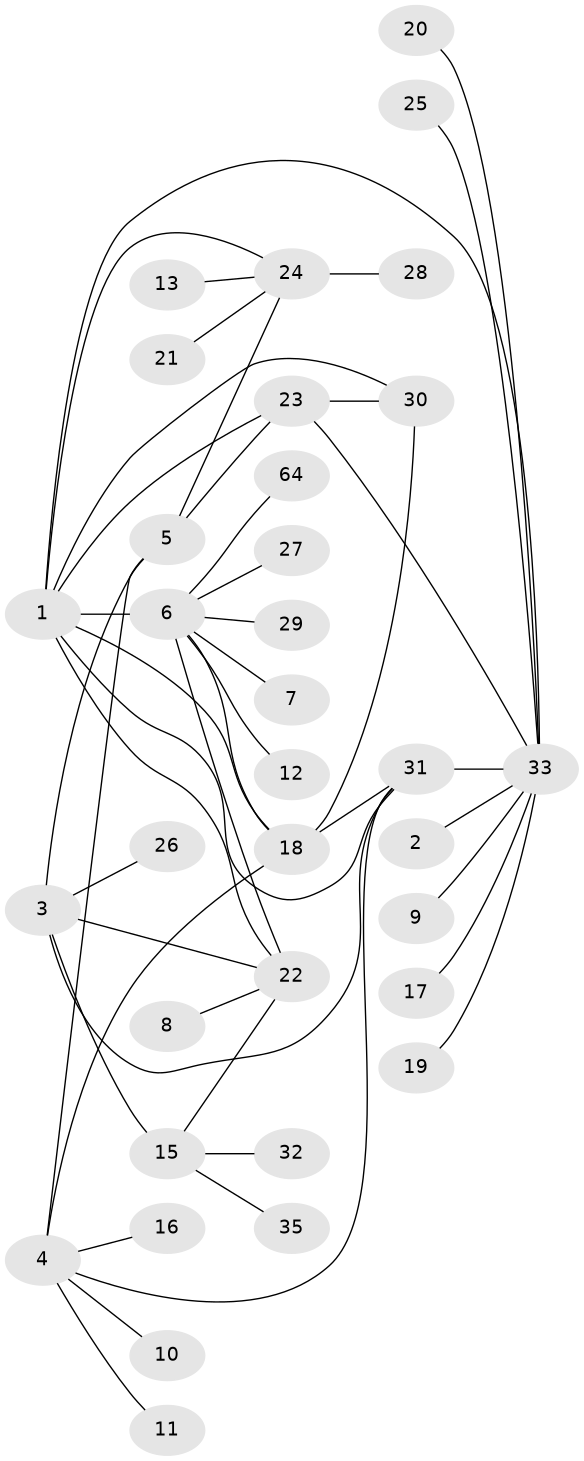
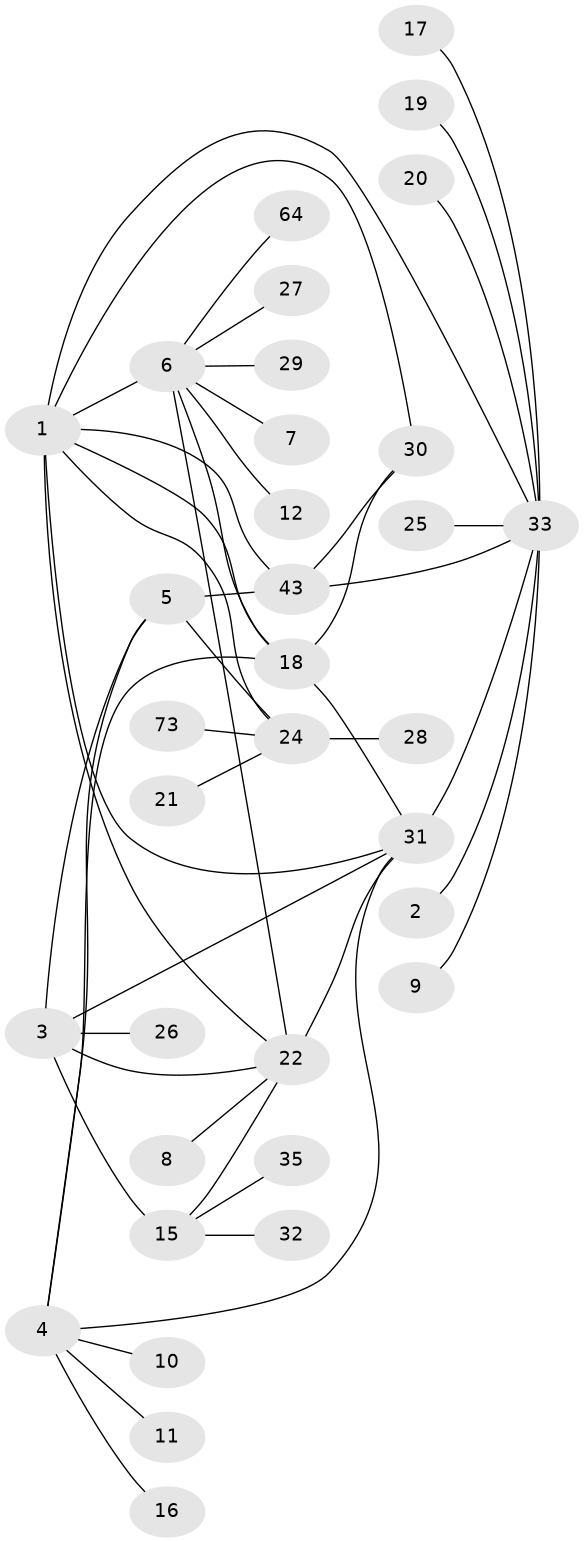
node "13": label "13" -> "73"
node "23": label "23" -> "43"
edge "31" -- "22": added
